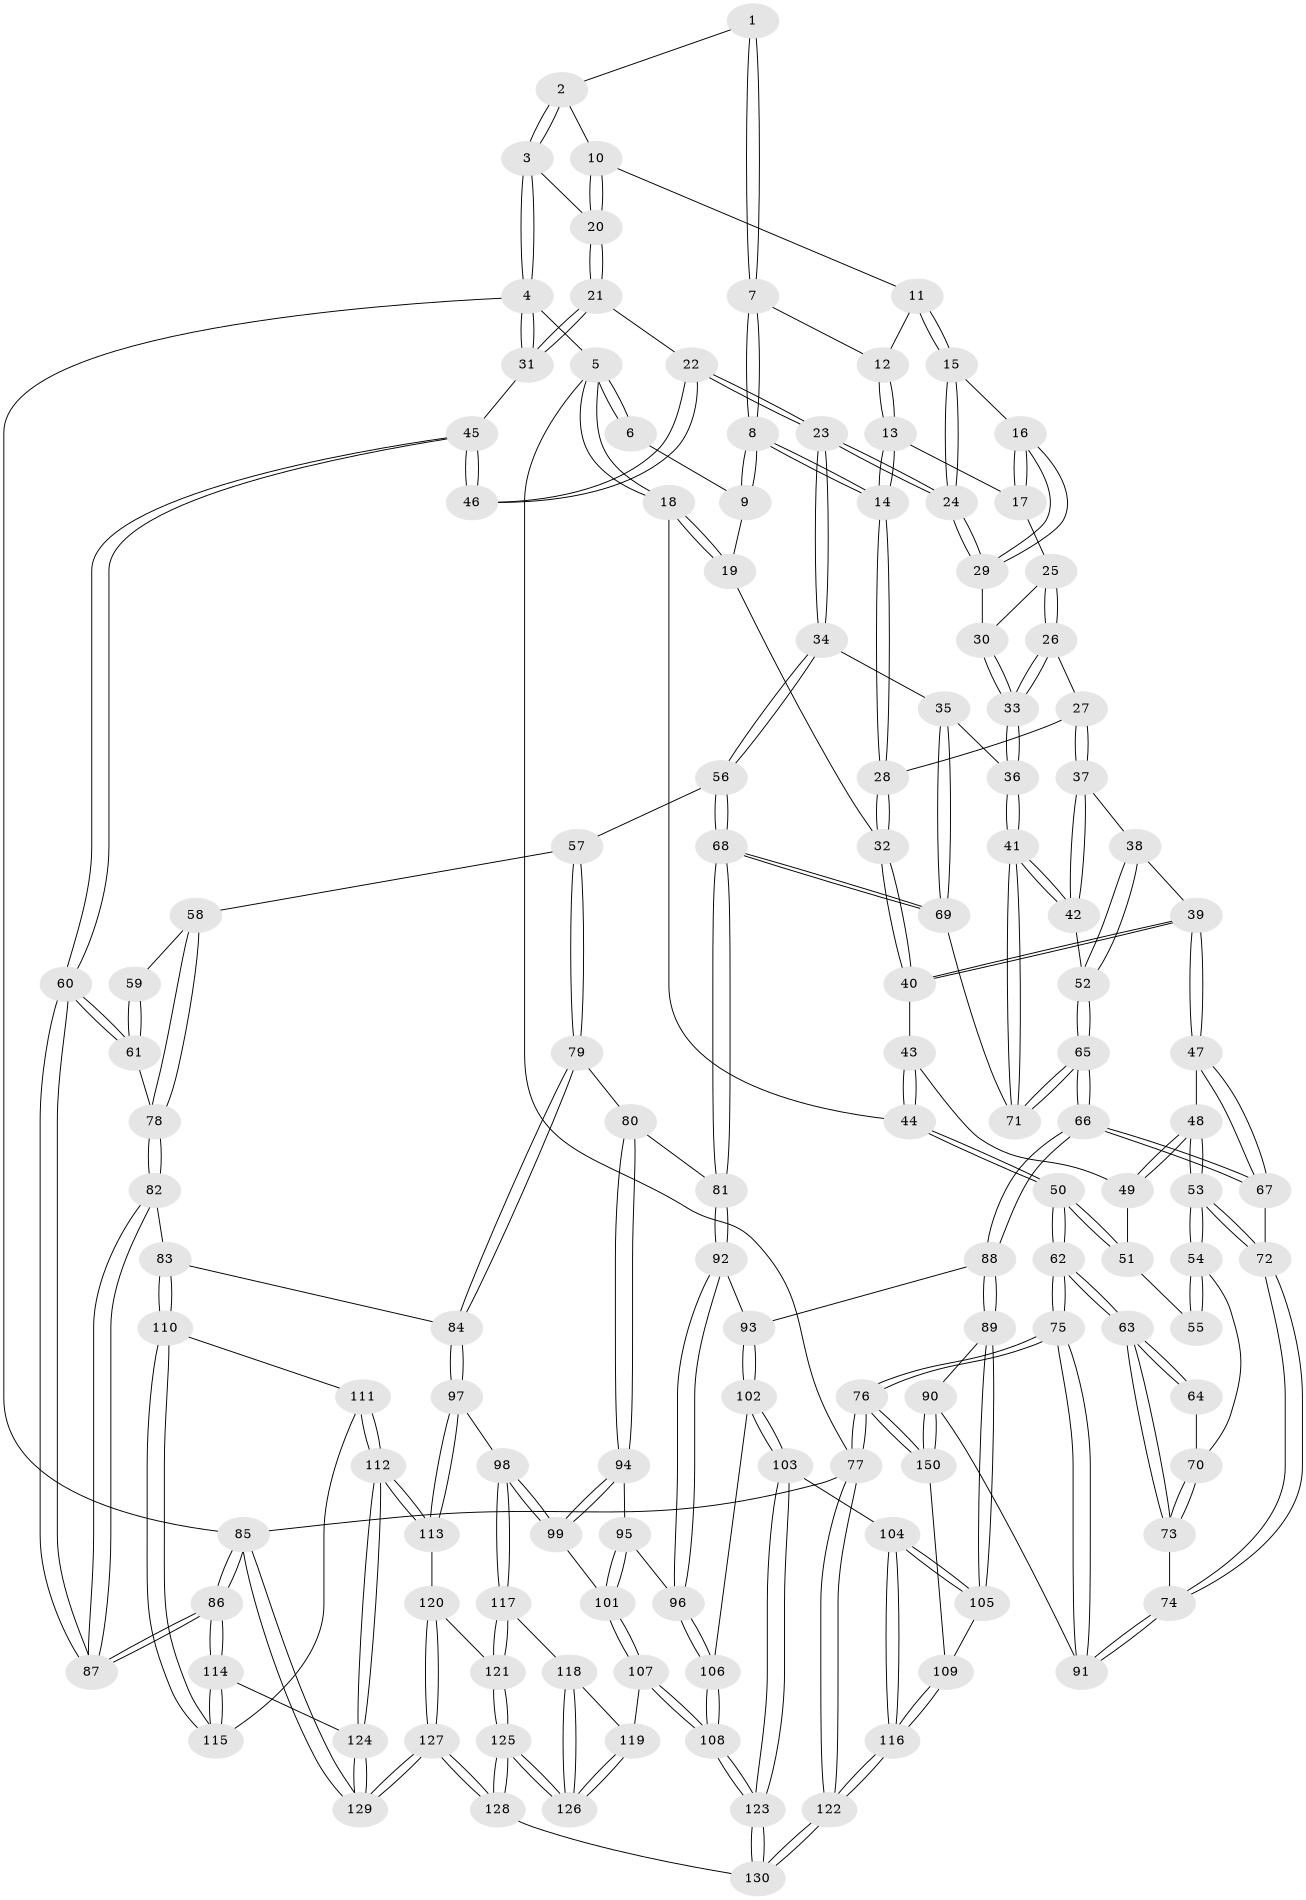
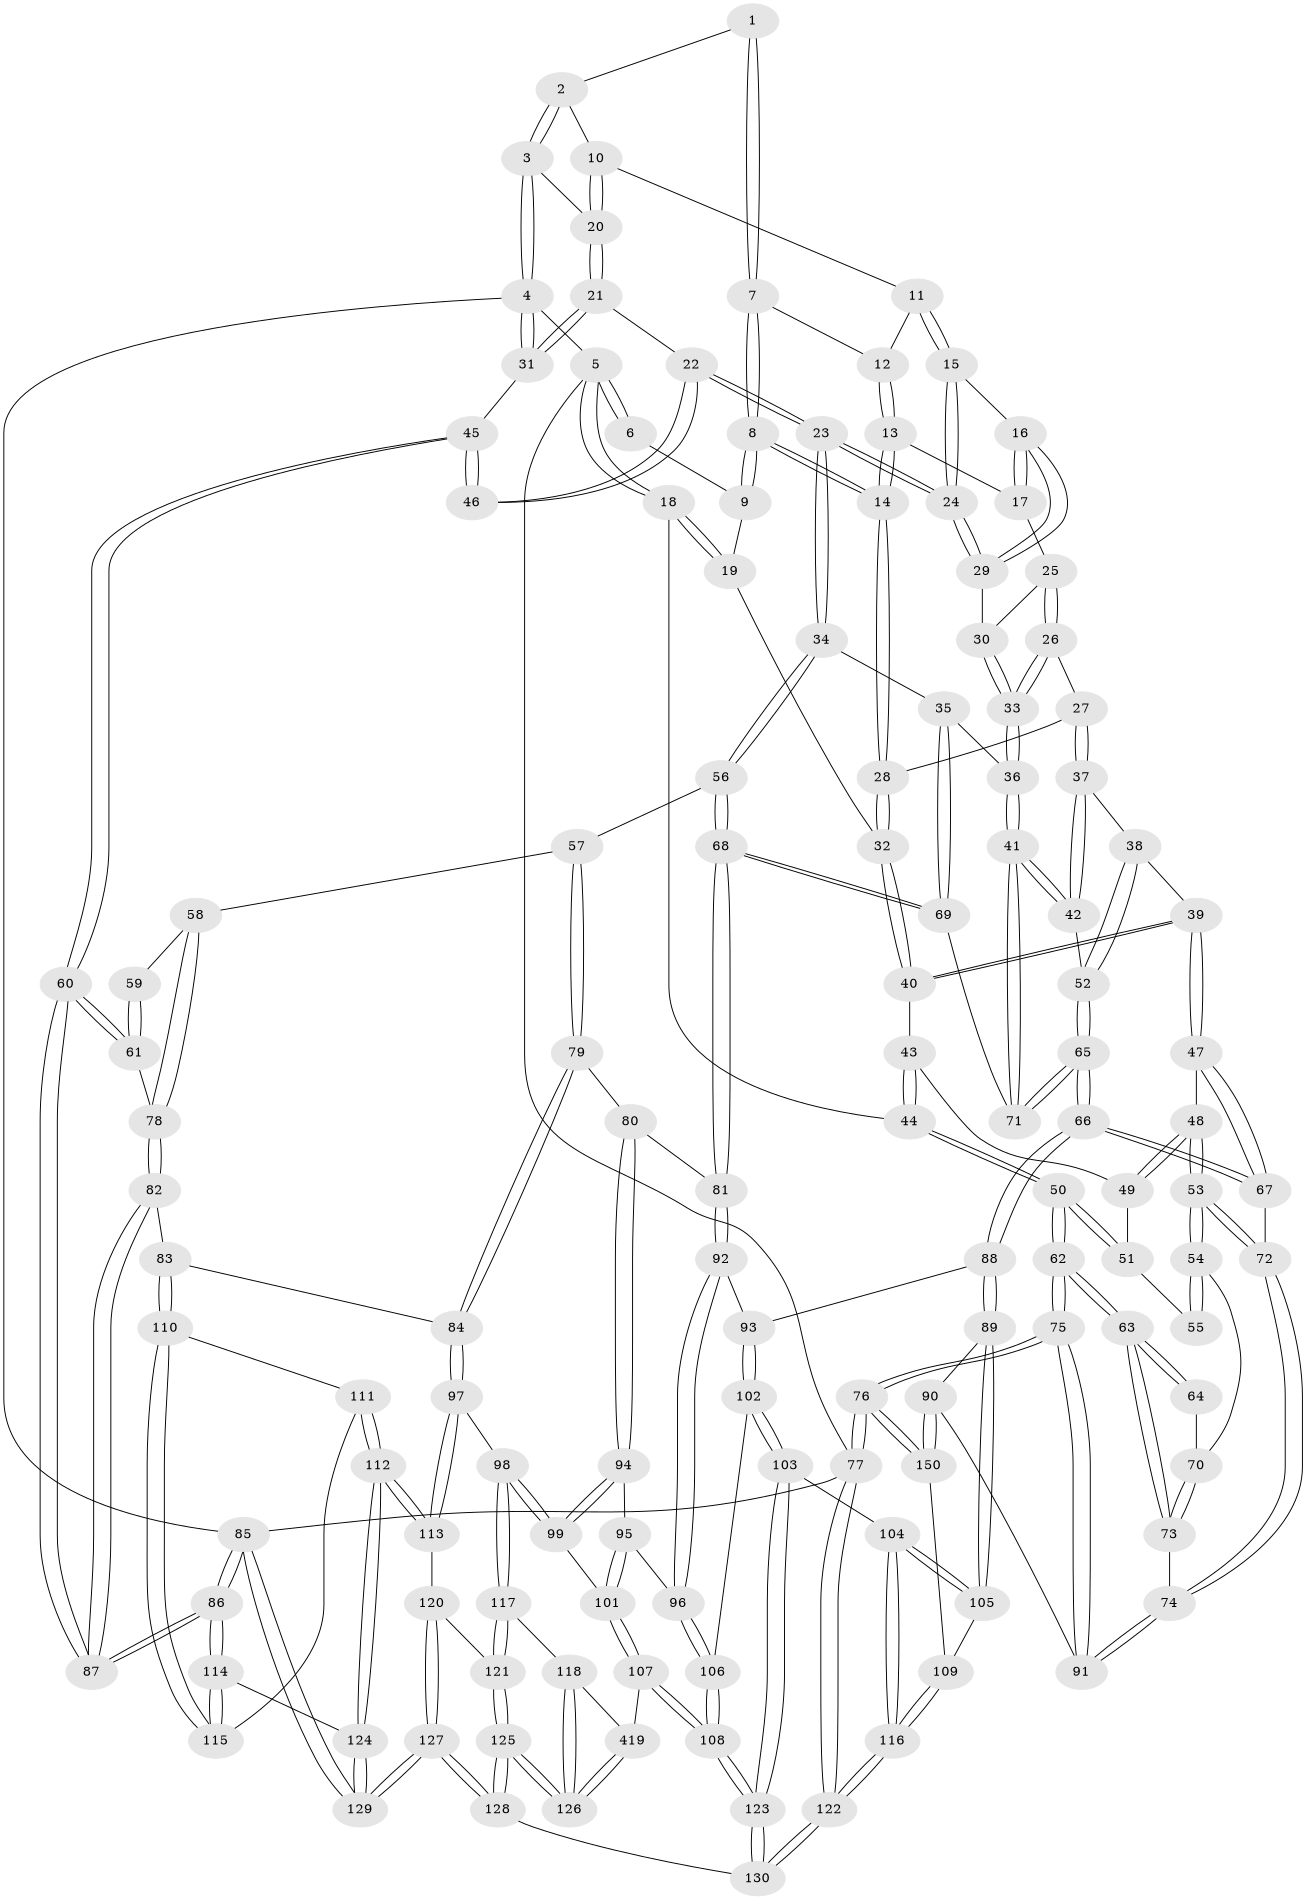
node "119": label "119" -> "419"
